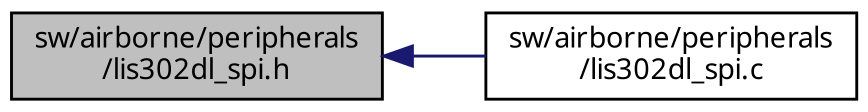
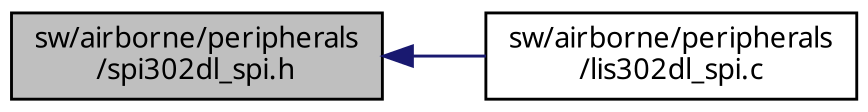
node "sw/airborne/peripherals /lis302dl_spi.h": label "sw/airborne/peripherals /lis302dl_spi.h" -> "sw/airborne/peripherals /spi302dl_spi.h"
